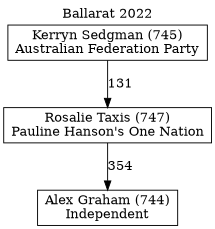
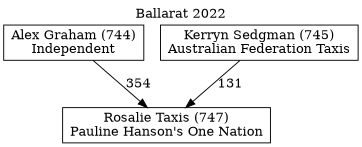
node "Kerryn Sedgman (745) Australian Federation Party": label "Kerryn Sedgman (745) Australian Federation Party" -> "Kerryn Sedgman (745) Australian Federation Taxis"
edge "Rosalie Taxis (747) Pauline Hanson's One Nation" -> "Alex Graham (744) Independent": reversed
